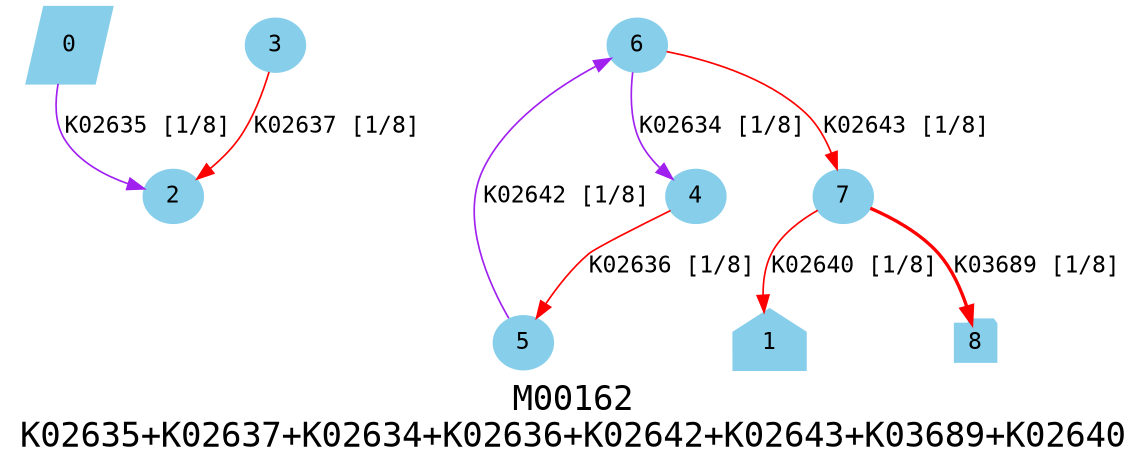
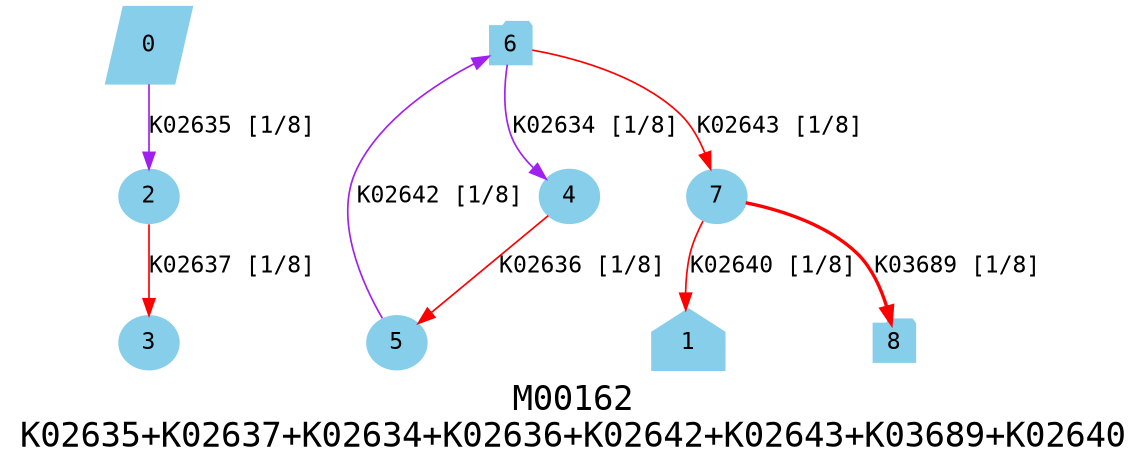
node "6": shape ellipse -> folder
edge "3" -> "2": reversed
